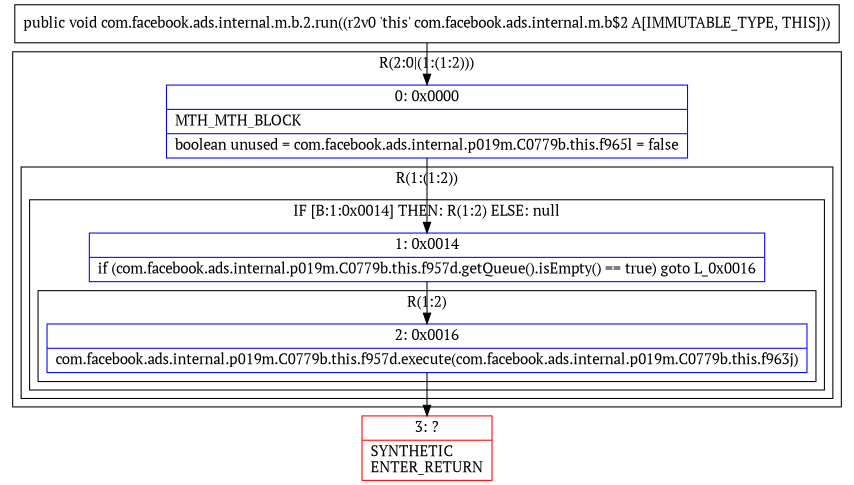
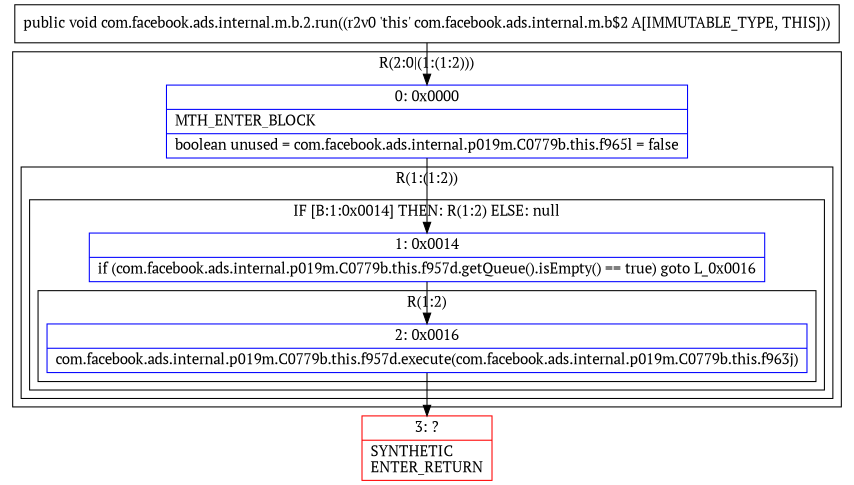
node "0: 0x0000": text "MTH_MTH_BLOCK" -> "MTH_ENTER_BLOCK"
